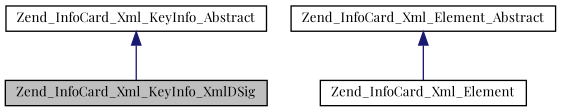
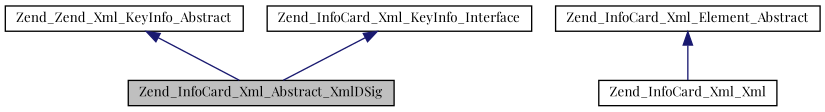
node "Zend_InfoCard_Xml_KeyInfo_Abstract": label "Zend_InfoCard_Xml_KeyInfo_Abstract" -> "Zend_Zend_Xml_KeyInfo_Abstract"
node "Zend_InfoCard_Xml_KeyInfo_Interface": added
node "Zend_InfoCard_Xml_KeyInfo_XmlDSig": label "Zend_InfoCard_Xml_KeyInfo_XmlDSig" -> "Zend_InfoCard_Xml_Abstract_XmlDSig"
node "Zend_InfoCard_Xml_Element": label "Zend_InfoCard_Xml_Element" -> "Zend_InfoCard_Xml_Xml"
